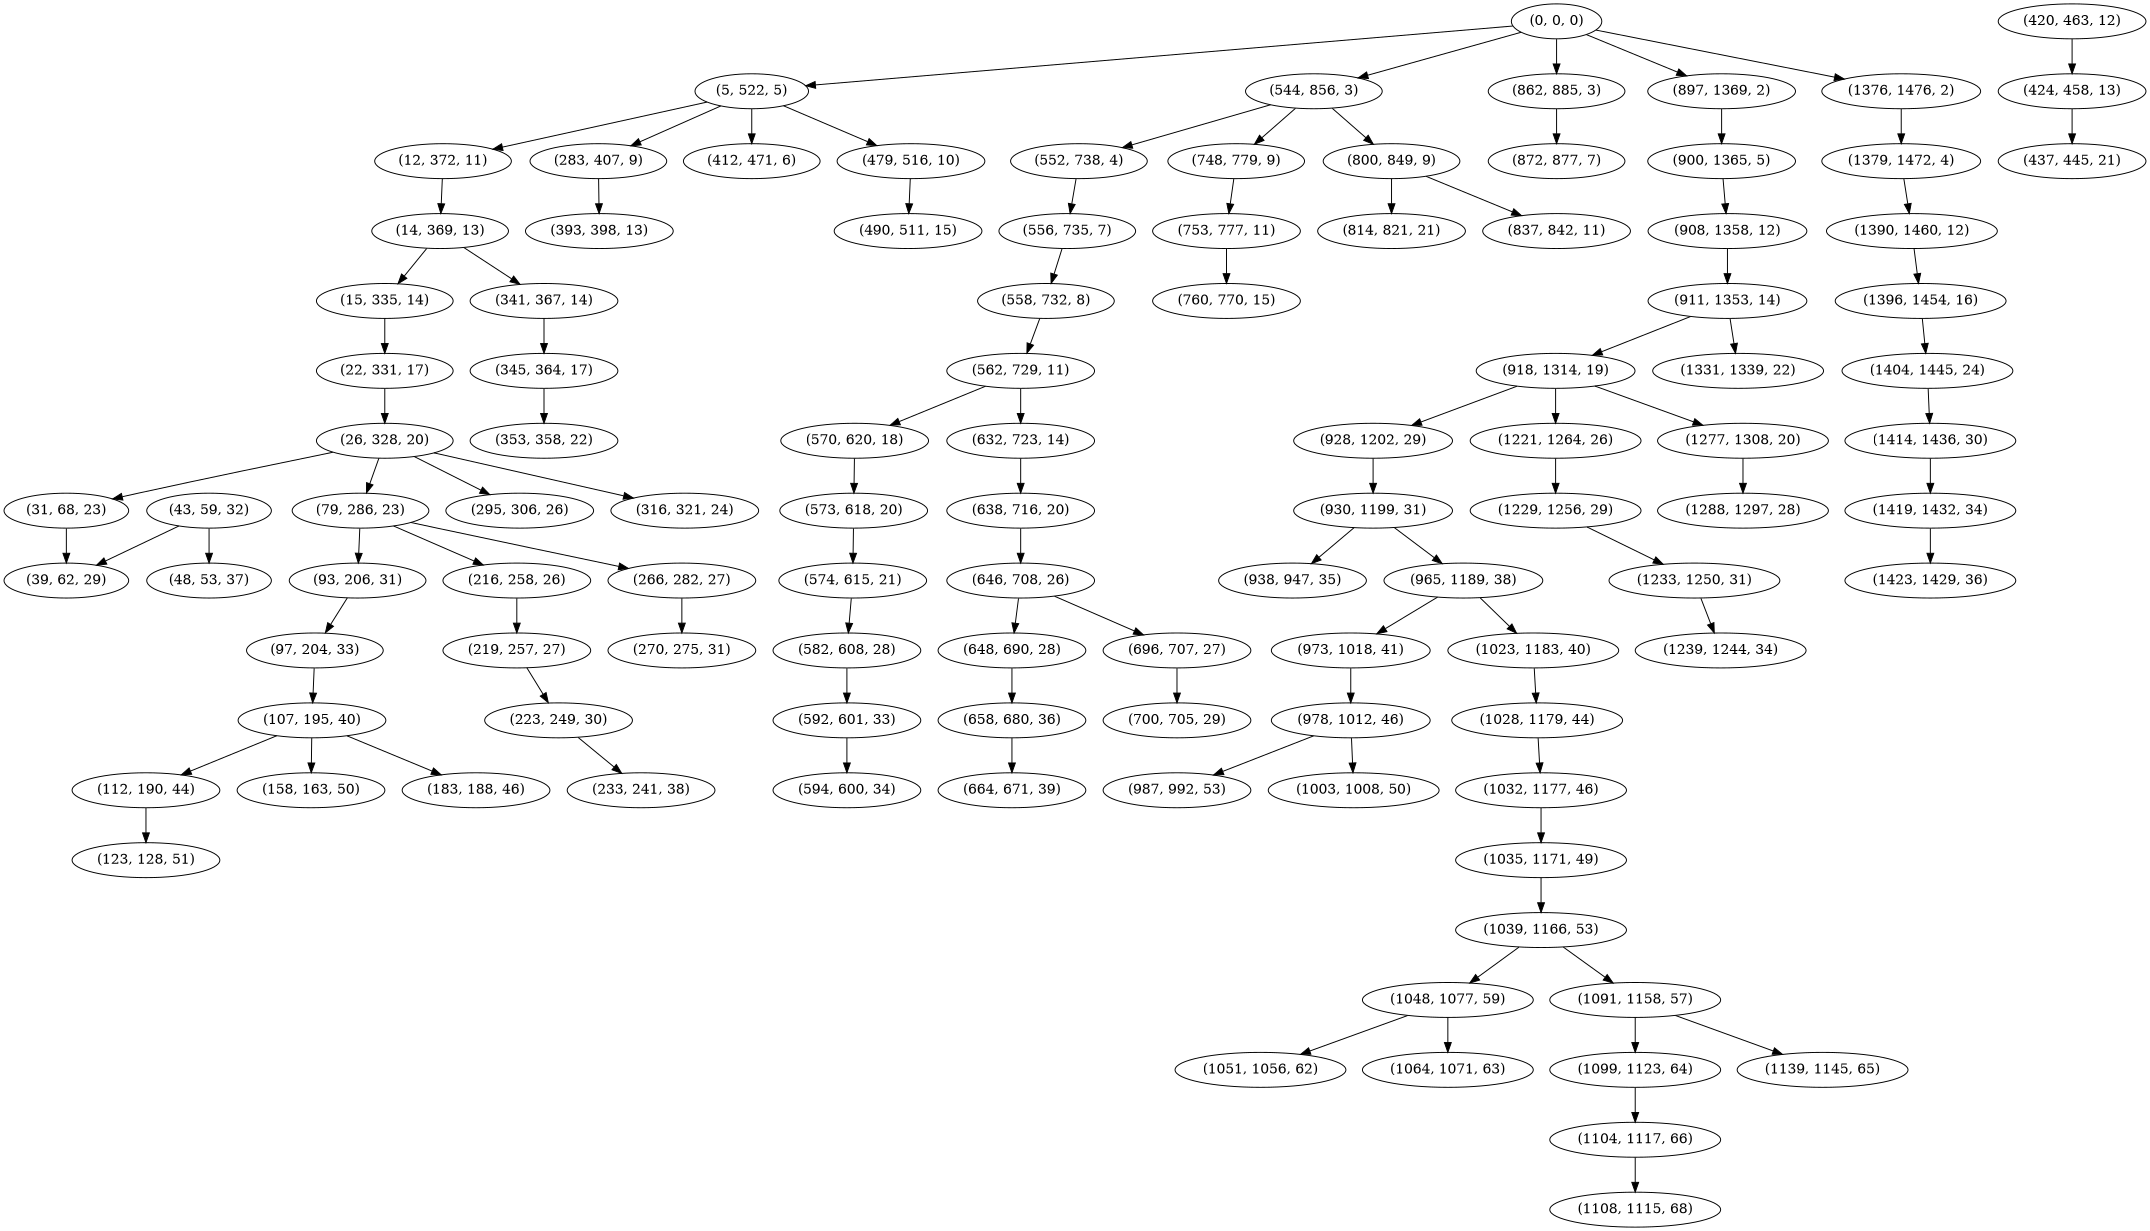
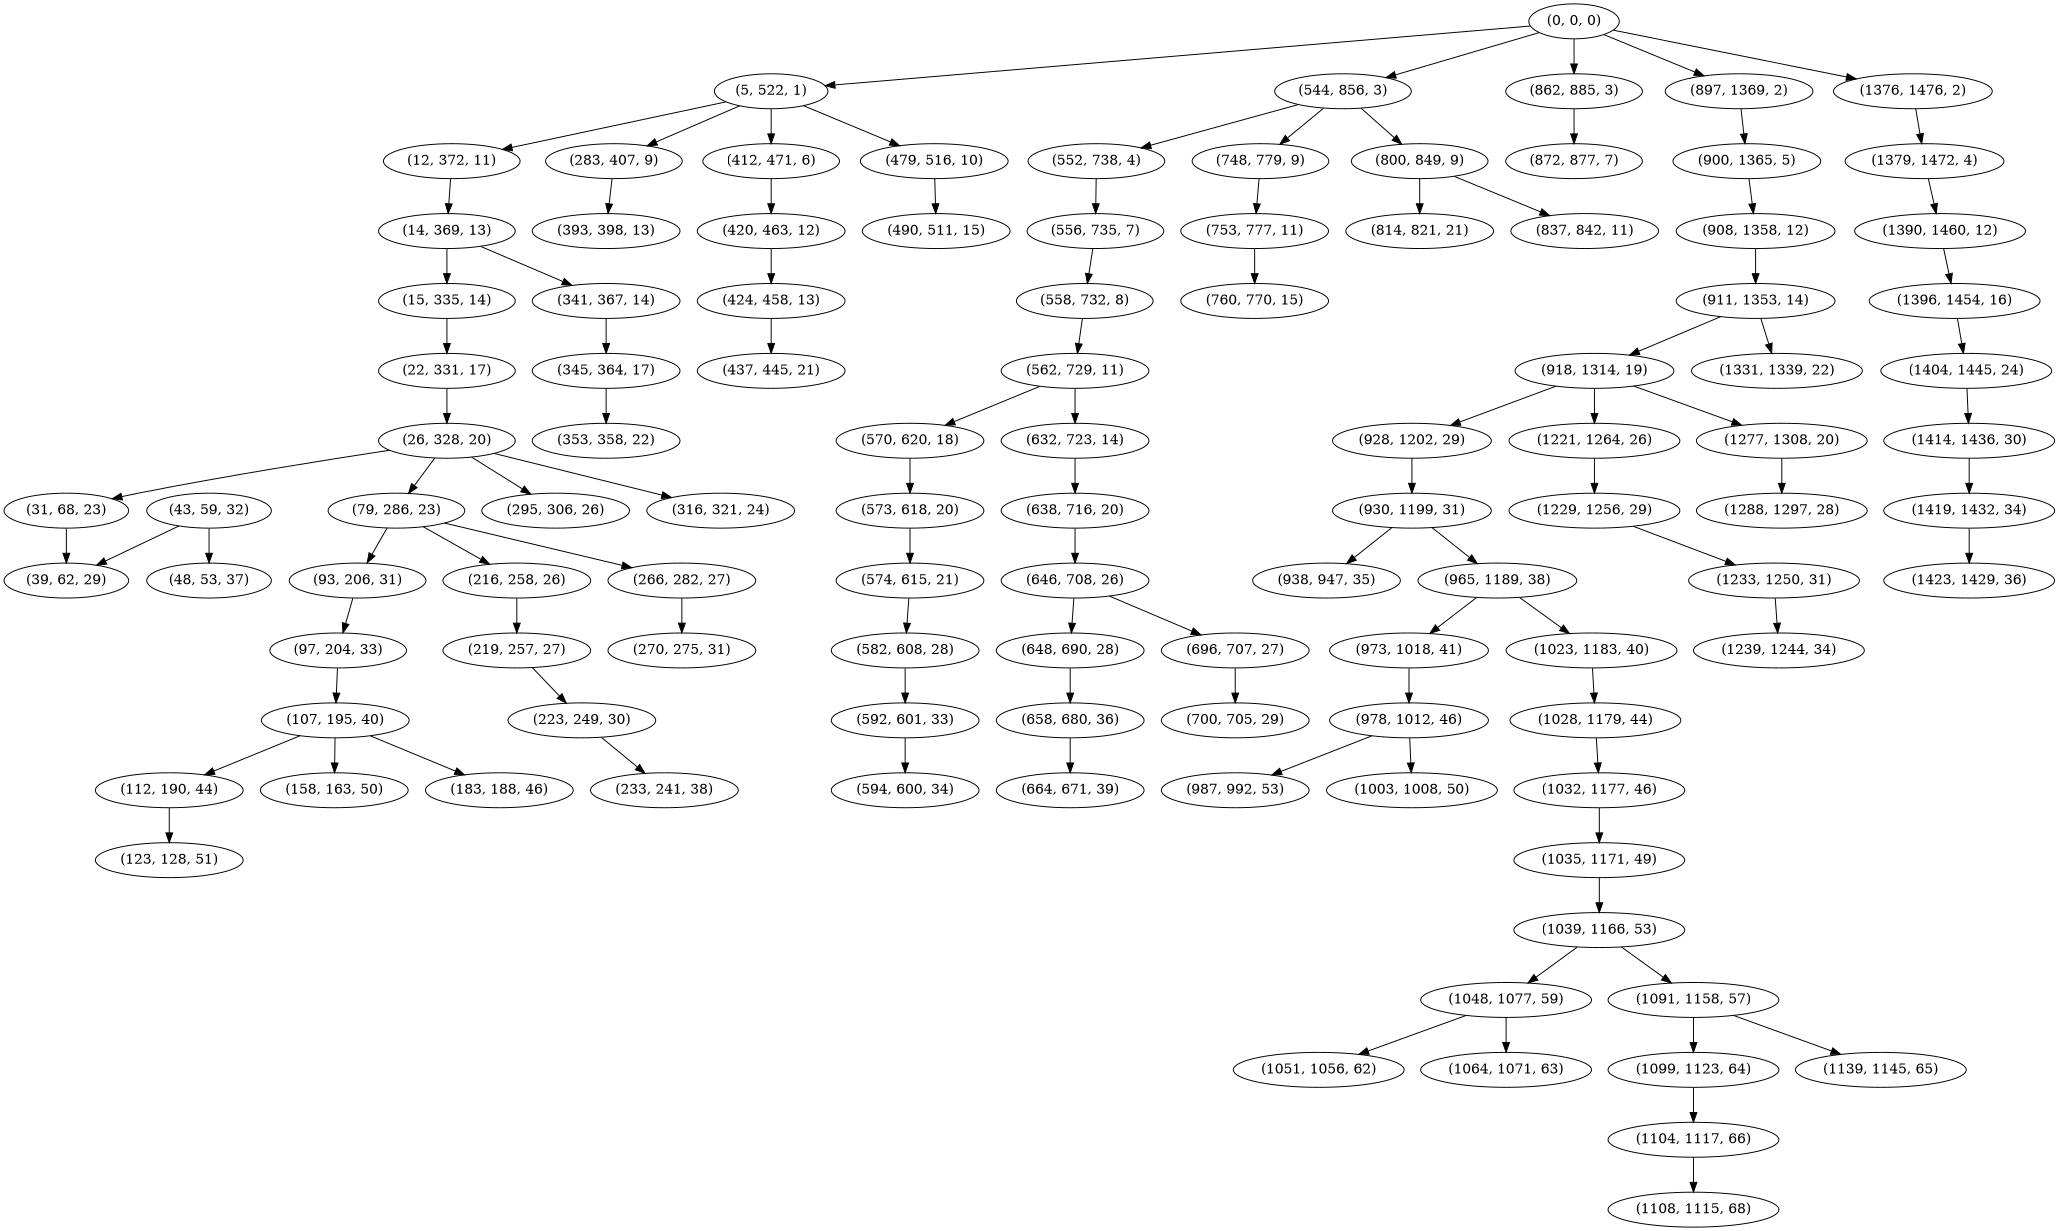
node "(5, 522, 5)": label "(5, 522, 5)" -> "(5, 522, 1)"
edge "(412, 471, 6)" -> "(420, 463, 12)": added
